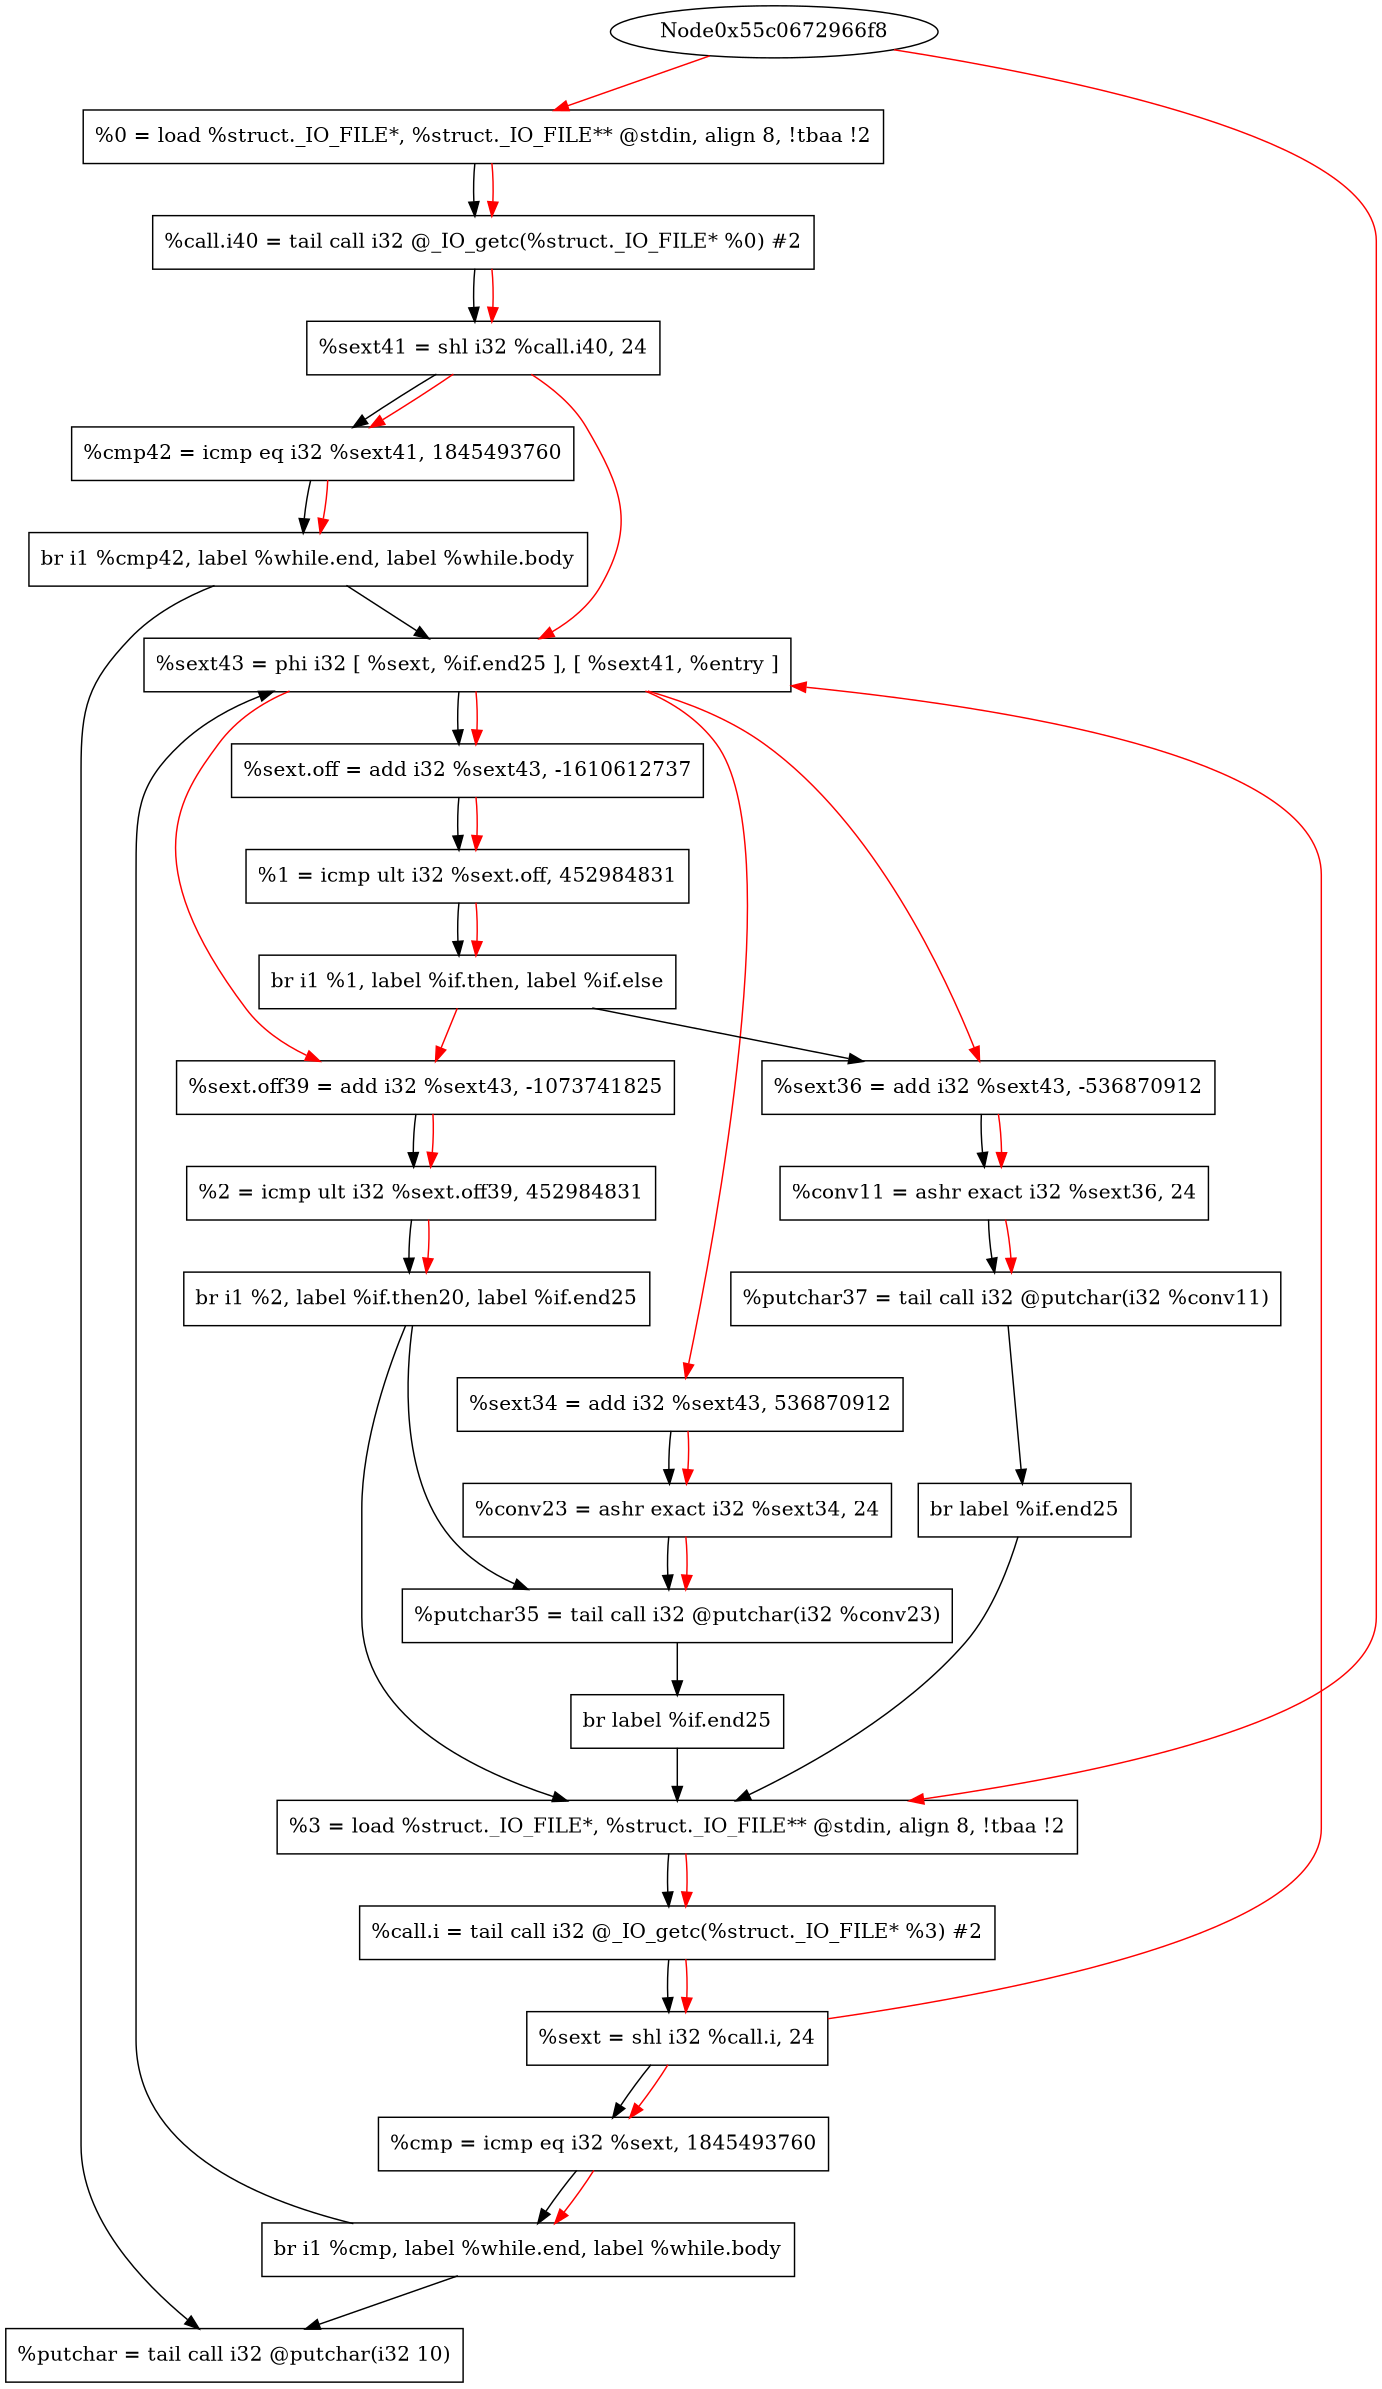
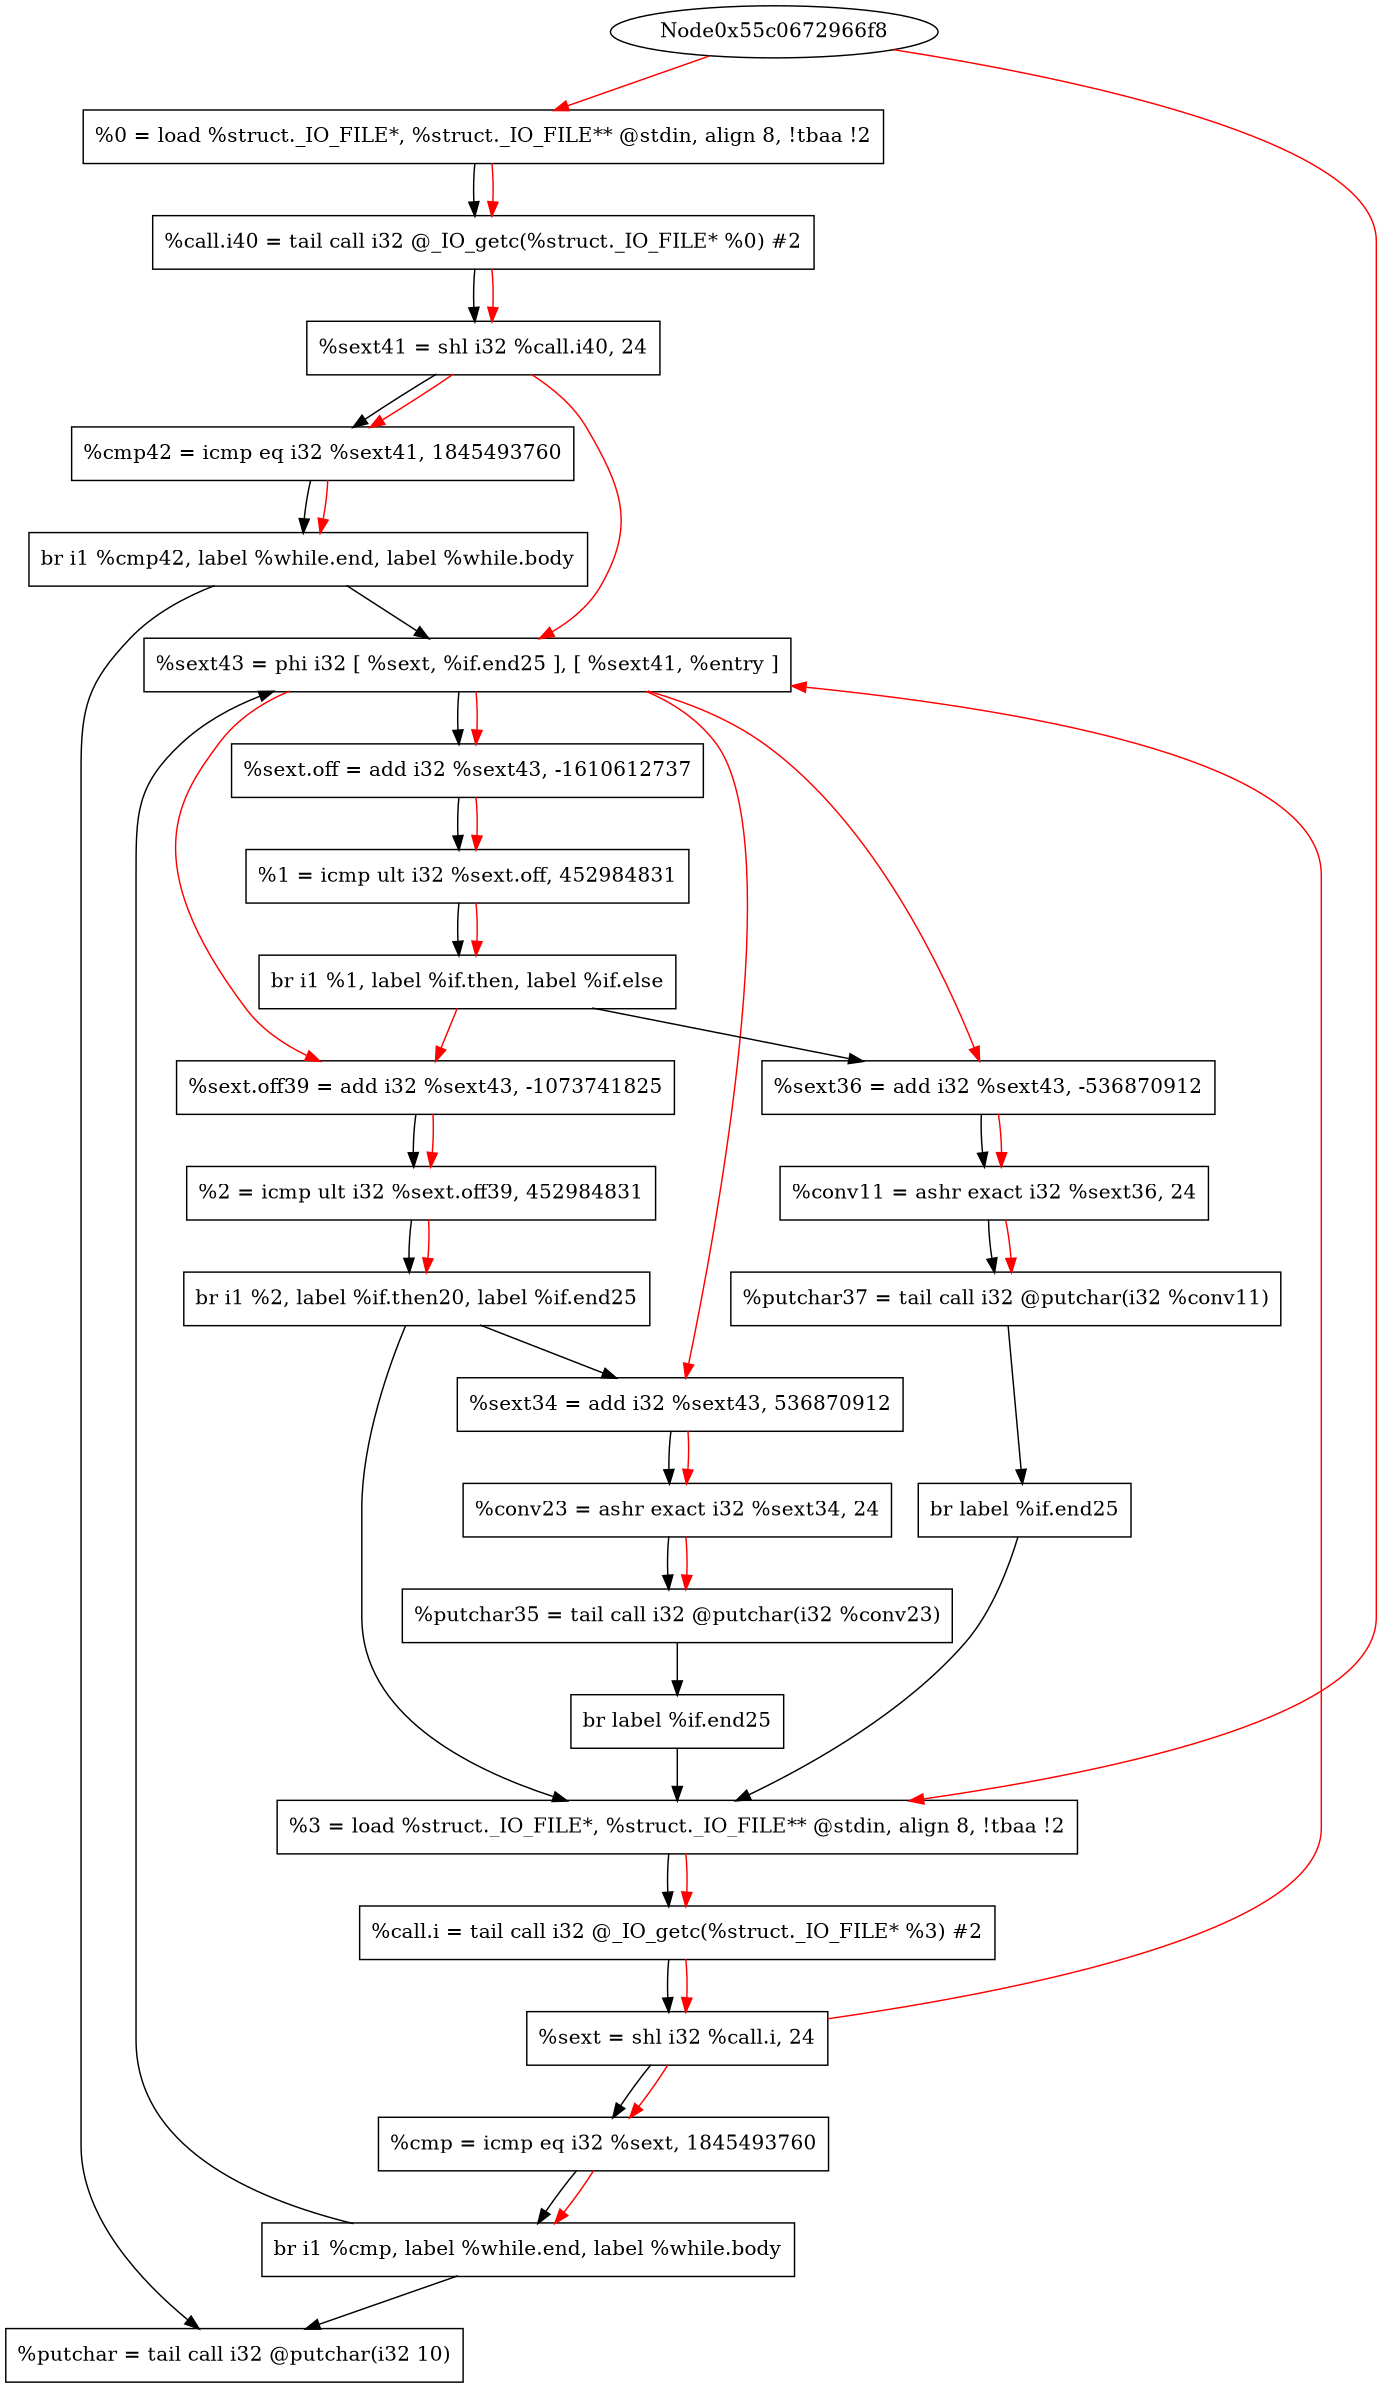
edge "br i1 %2, label %if.then20, label %if.end25" -> "%putchar35 = tail call i32 @putchar(i32 %conv23)": now "br i1 %2, label %if.then20, label %if.end25" -> "%sext34 = add i32 %sext43, 536870912"
